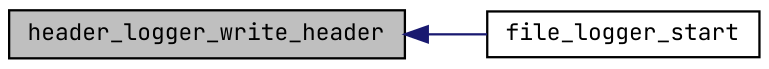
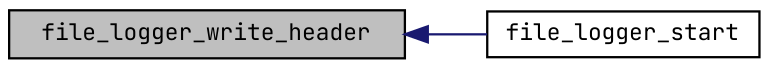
node "header_logger_write_header": label "header_logger_write_header" -> "file_logger_write_header"
